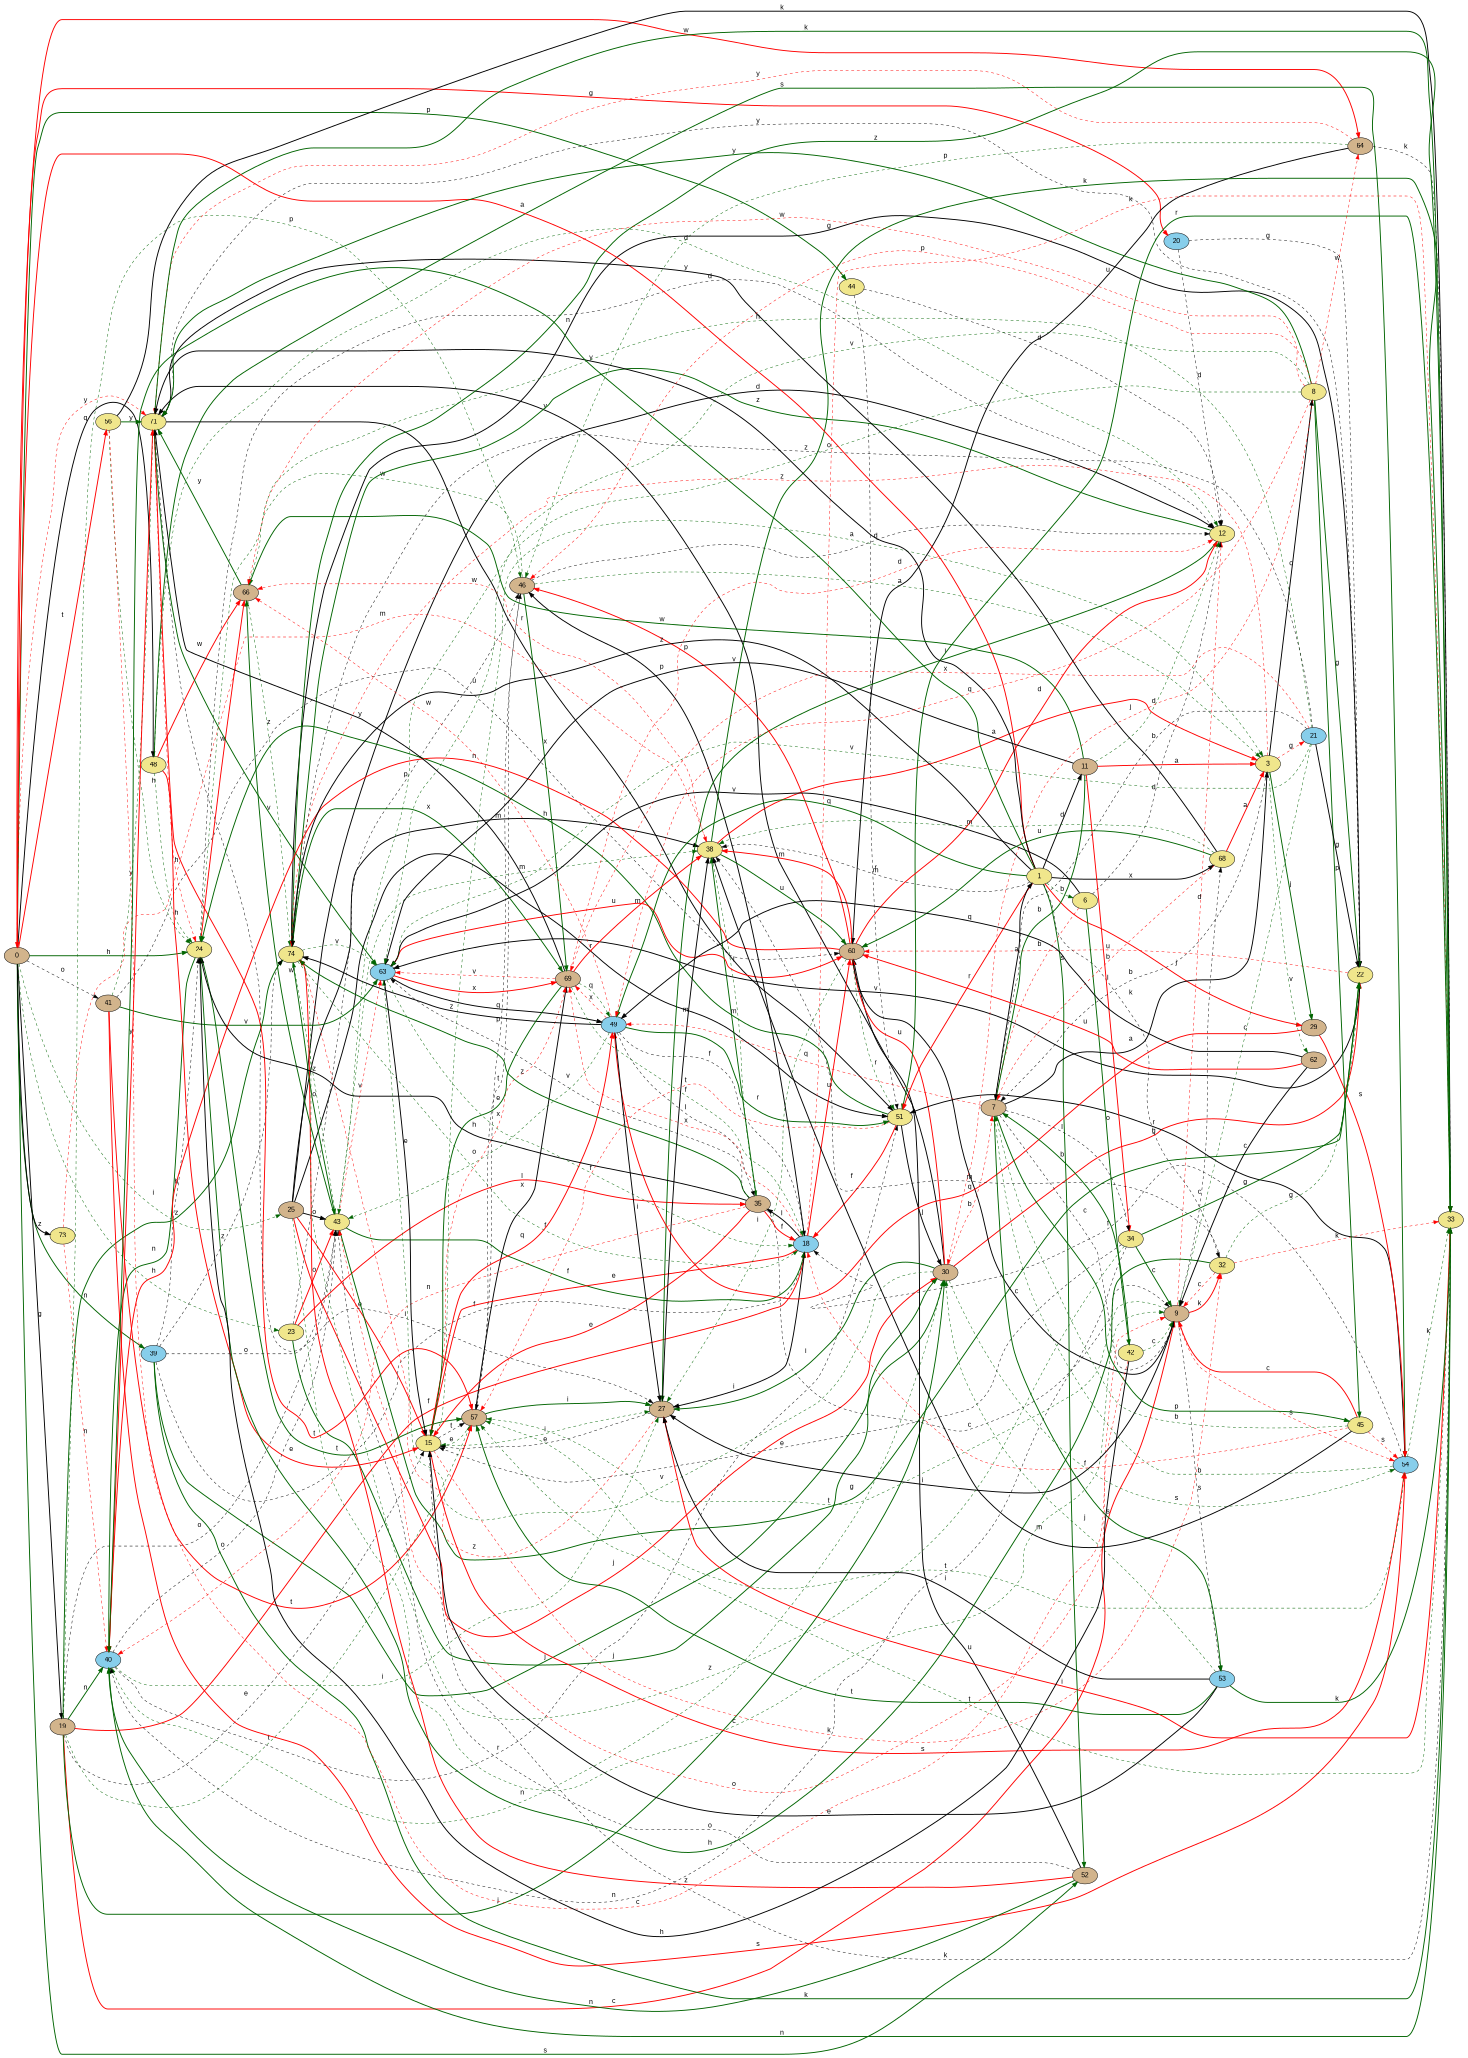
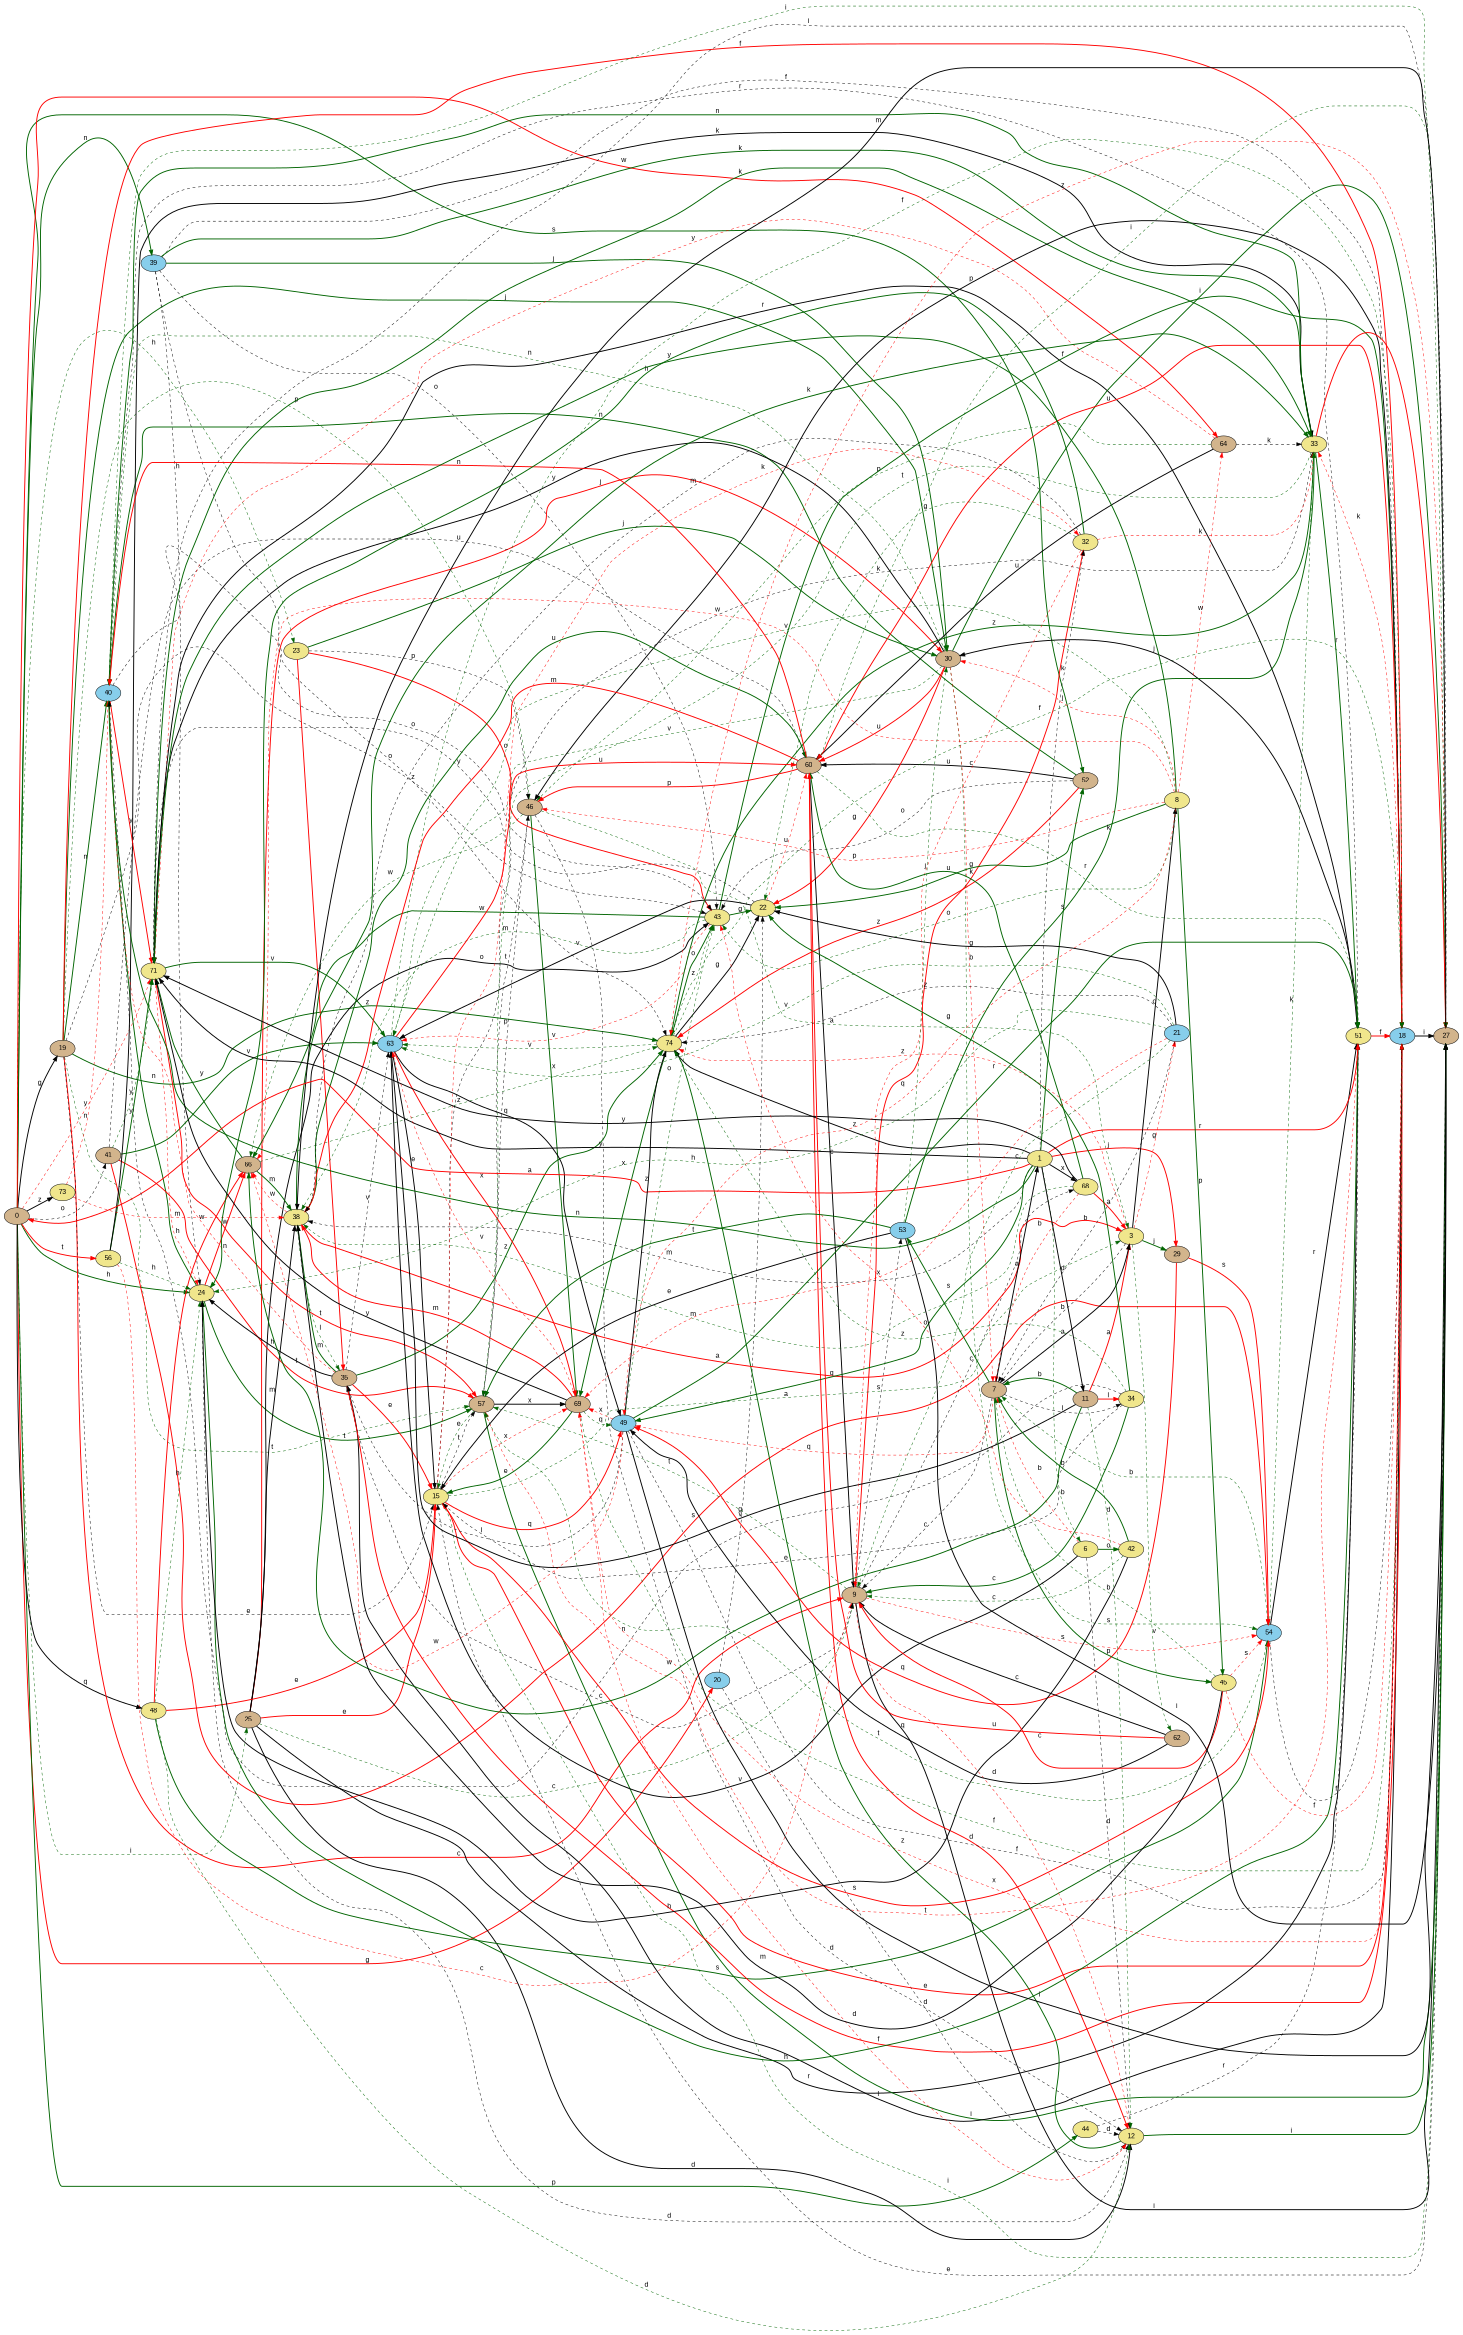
edge "66" -> "38": added, label "m"
